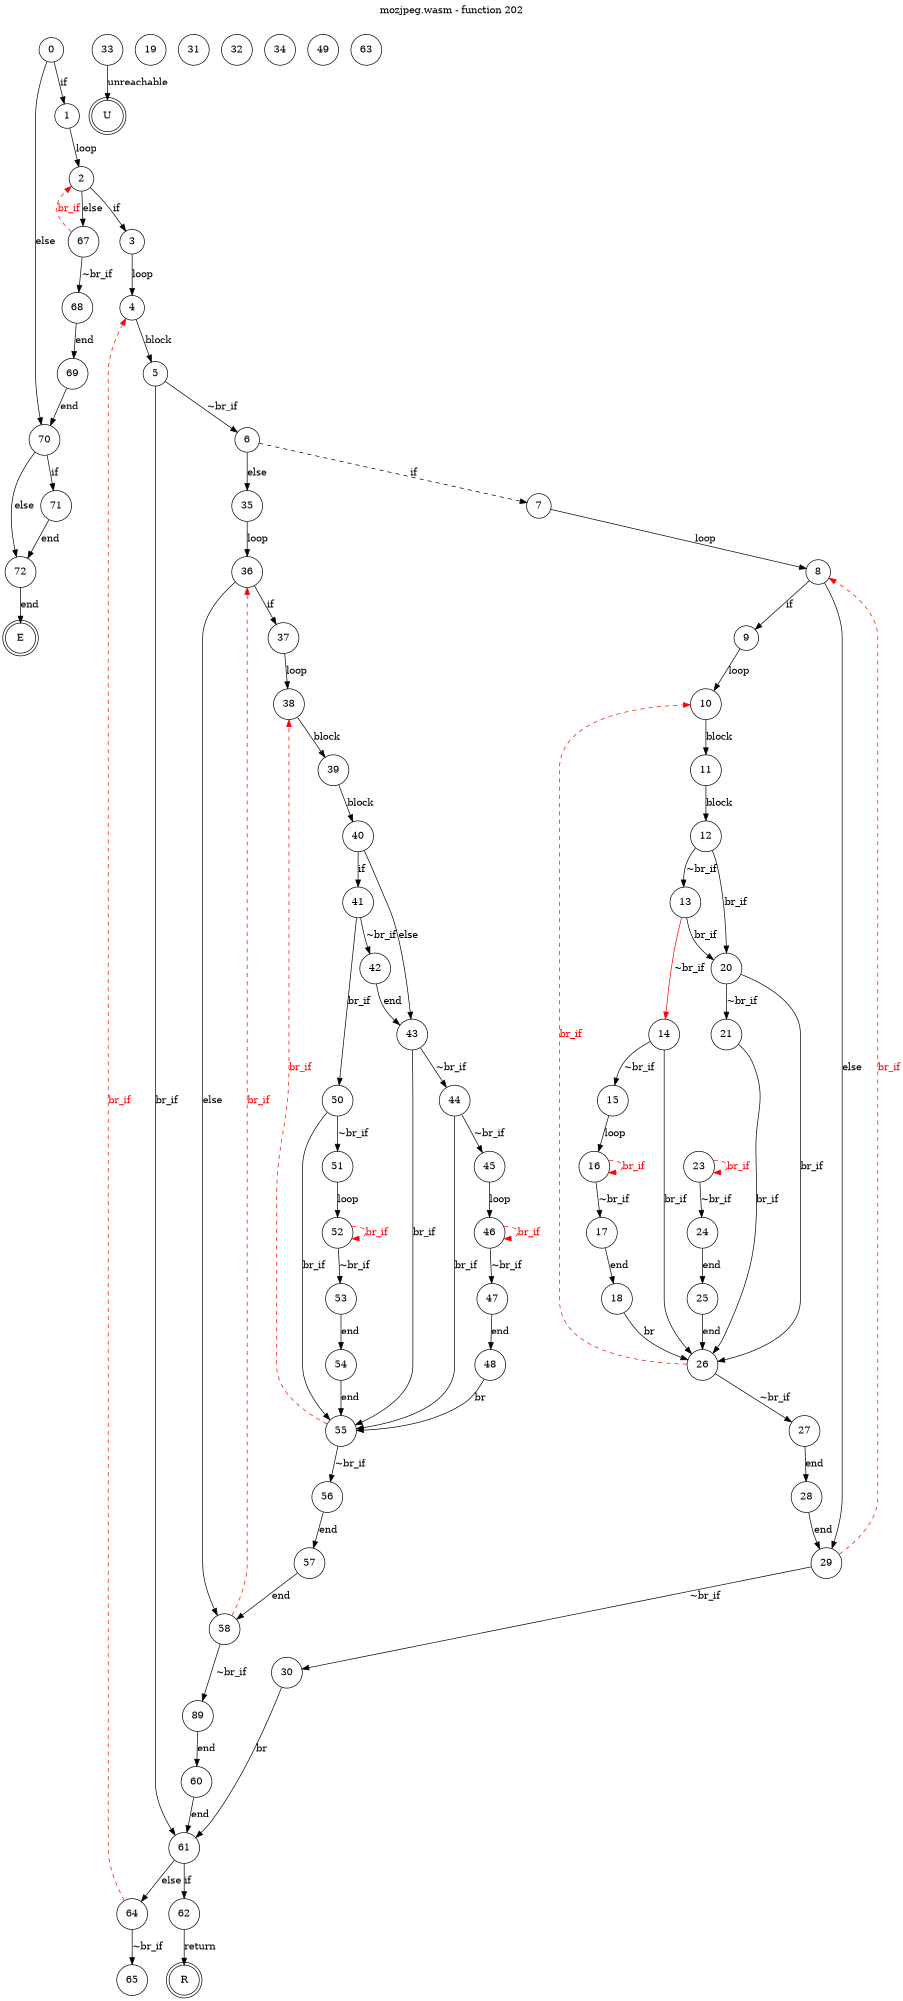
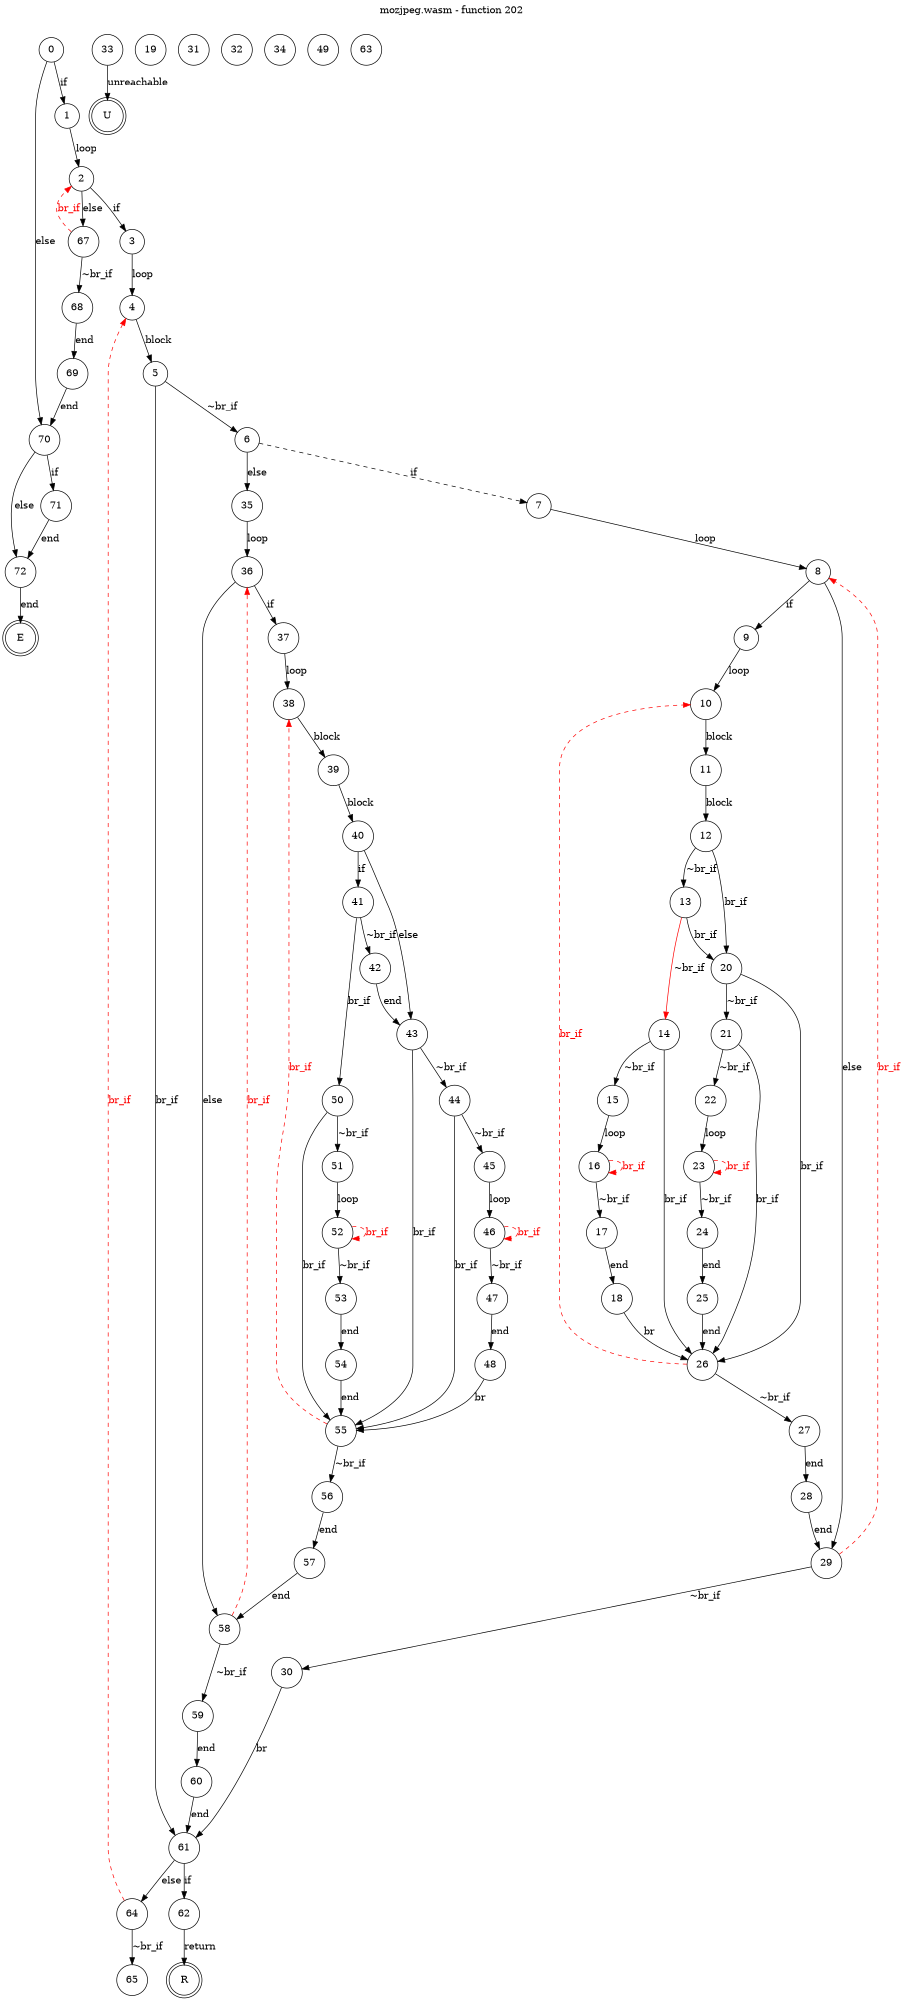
node "22": added
node "89": label "89" -> "59"
